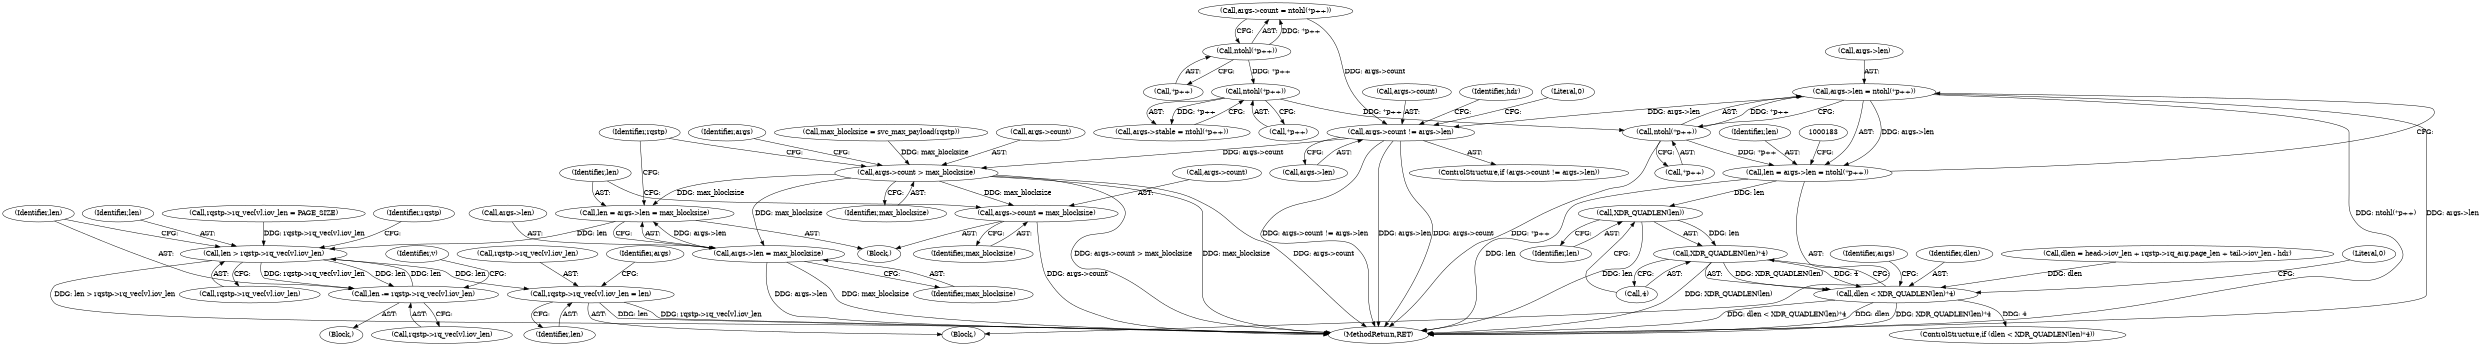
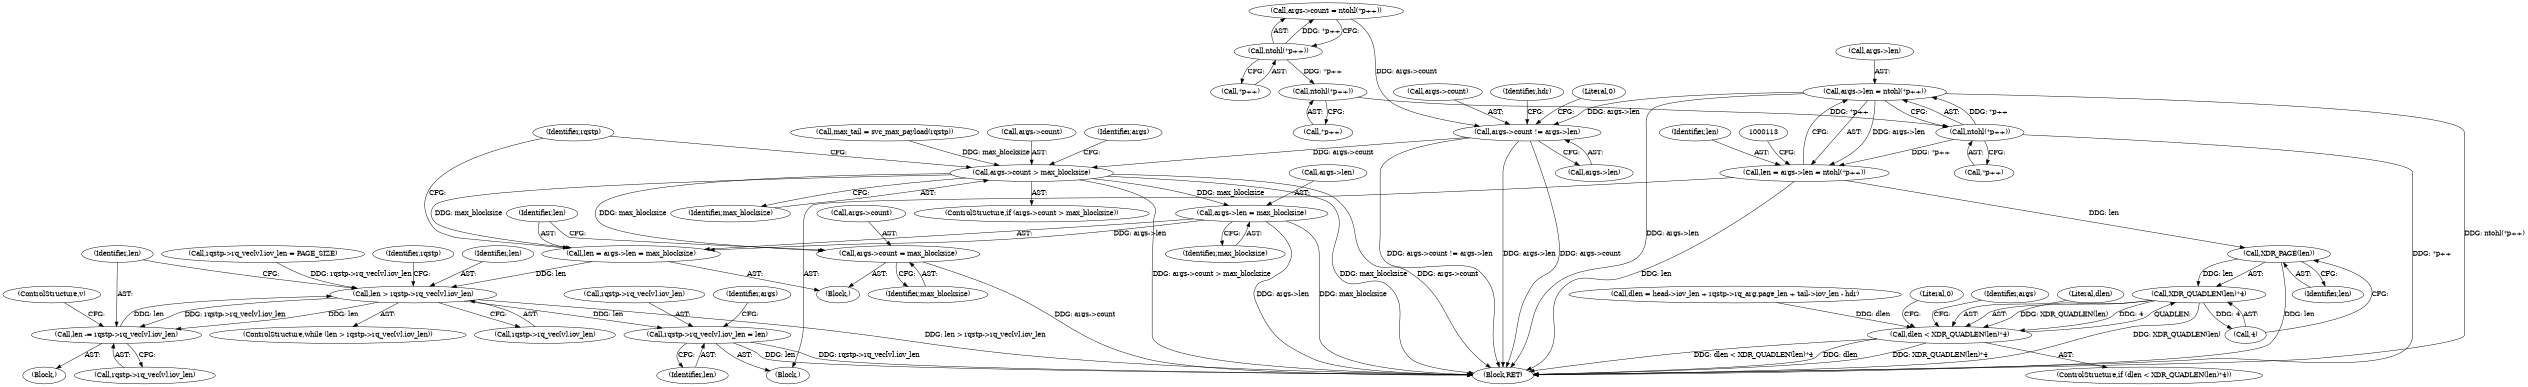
node "(Call,max_blocksize = svc_max_payload(rqstp))": label "(Call,max_blocksize = svc_max_payload(rqstp))" -> "(Call,max_tail = svc_max_payload(rqstp))"
node "(Call,args->stable = ntohl(*p++))": removed
node "1000183": label "1000183" -> "1000113"
node "(ControlStructure,if (args->count != args->len))": removed
node "(ControlStructure,if (args->count > max_blocksize))": added
node "(Call,XDR_QUADLEN(len))": label "(Call,XDR_QUADLEN(len))" -> "(Call,XDR_PAGE(len))"
edge "(Call,len = args->len = max_blocksize)" -> "(Call,args->len = max_blocksize)": removed, label "CFG:"
node "(Identifier,v)": label "(Identifier,v)" -> "(ControlStructure,v)"
node "(Identifier,dlen)": label "(Identifier,dlen)" -> "(Literal,dlen)"
edge "(Call,XDR_QUADLEN(len)*4)" -> "(Call,4)": label "CFG: " -> "DDG: 4"
edge "(Call,dlen < XDR_QUADLEN(len)*4)" -> "(Call,XDR_QUADLEN(len)*4)": label "CFG: " -> "QUADLEN: "
edge "(Call,dlen < XDR_QUADLEN(len)*4)" -> "(ControlStructure,if (dlen < XDR_QUADLEN(len)*4))": label "DDG: 4" -> "AST: "
node "(ControlStructure,while (len > rqstp->rq_vec[v].iov_len))": added
node "(MethodReturn,RET)": label "(MethodReturn,RET)" -> "(Block,RET)"
